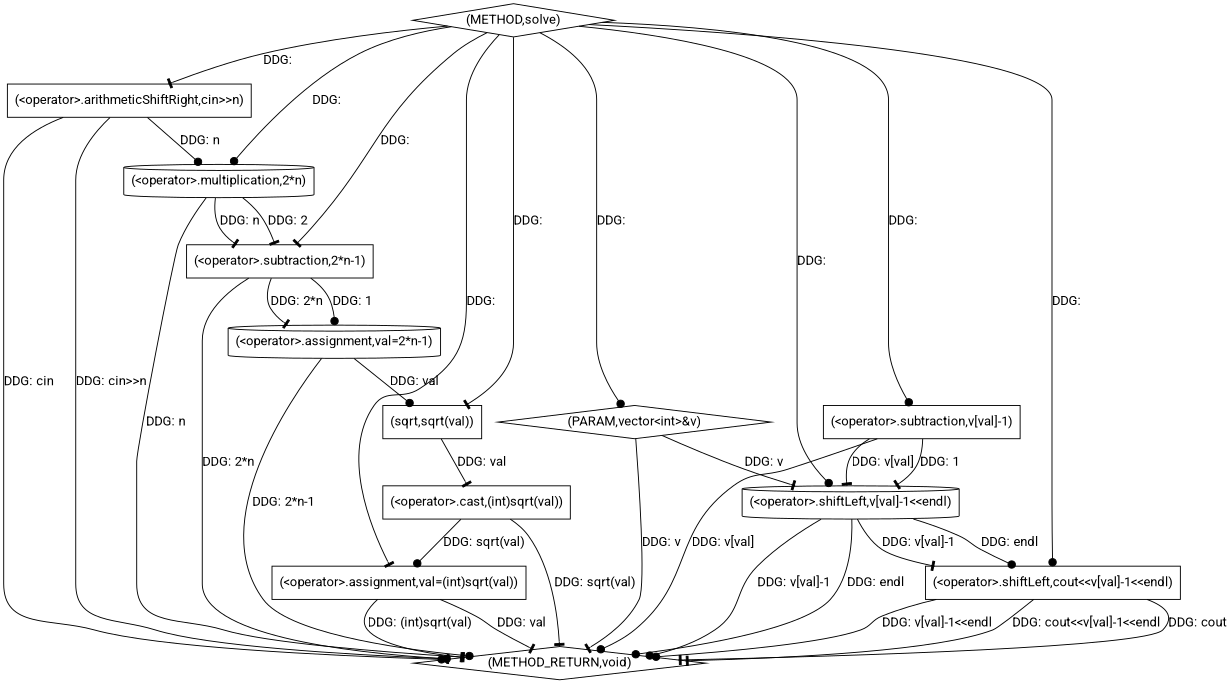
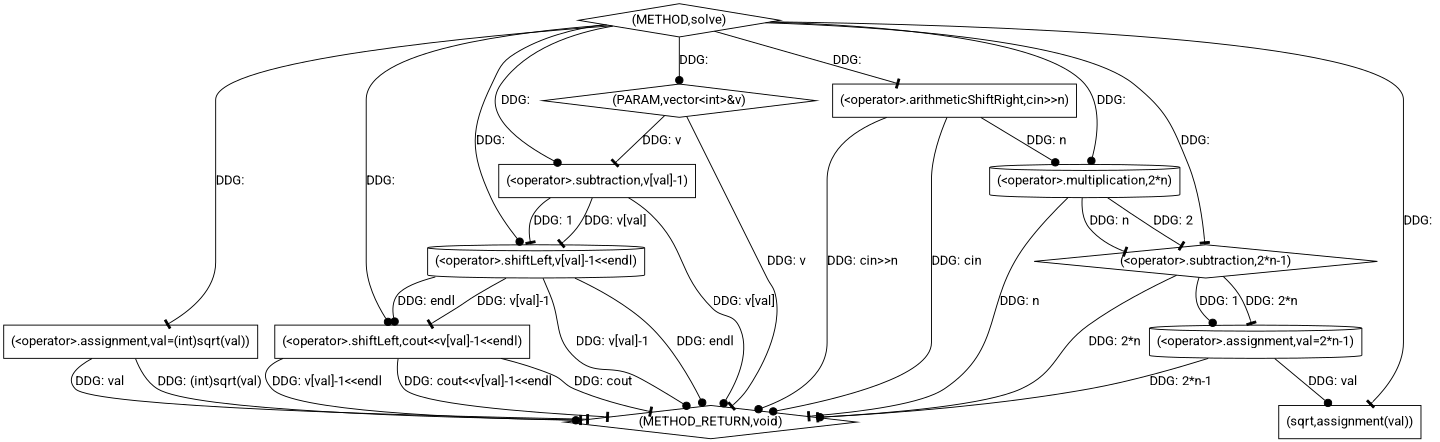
node "(<operator>.subtraction,2*n-1)": shape box -> diamond
node "(sqrt,sqrt(val))": label "(sqrt,sqrt(val))" -> "(sqrt,assignment(val))"
edge "(PARAM,vector<int>&v)" -> "(<operator>.shiftLeft,v[val]-1<<endl)": now "(PARAM,vector<int>&v)" -> "(<operator>.subtraction,v[val]-1)"
node "(<operator>.cast,(int)sqrt(val))": removed
